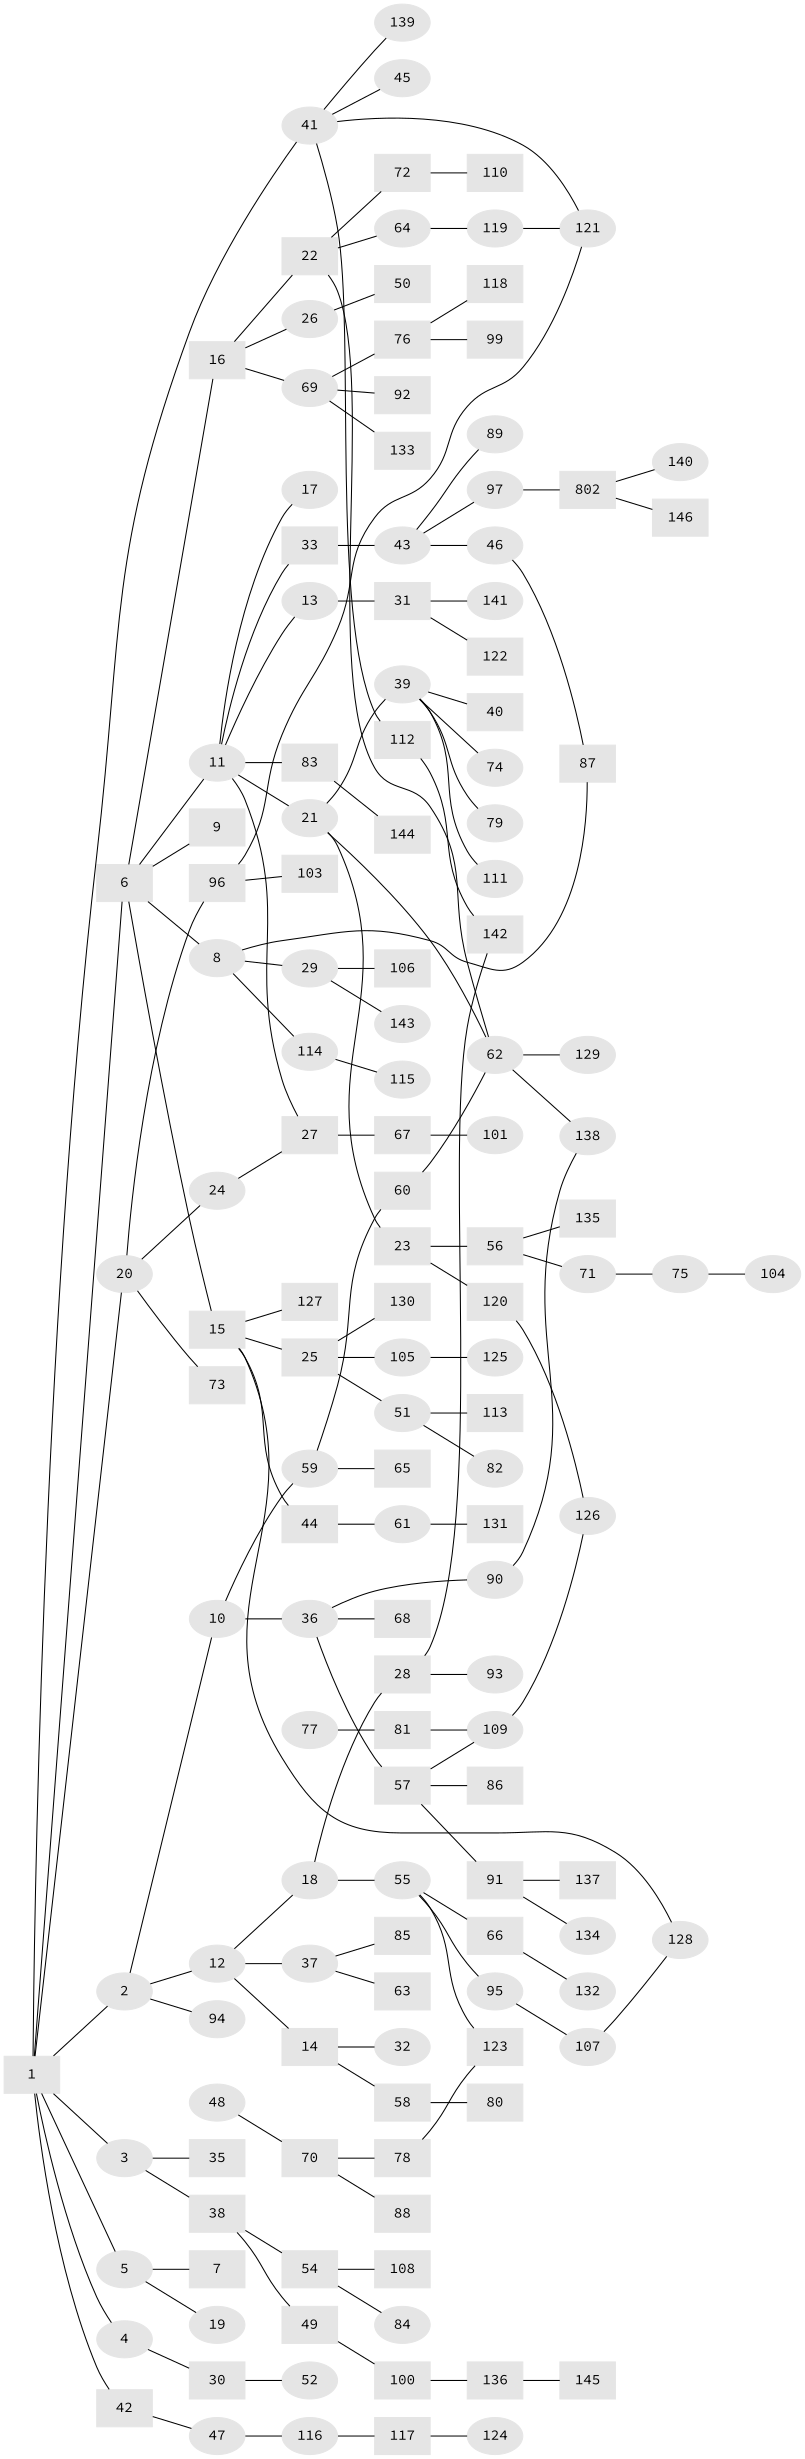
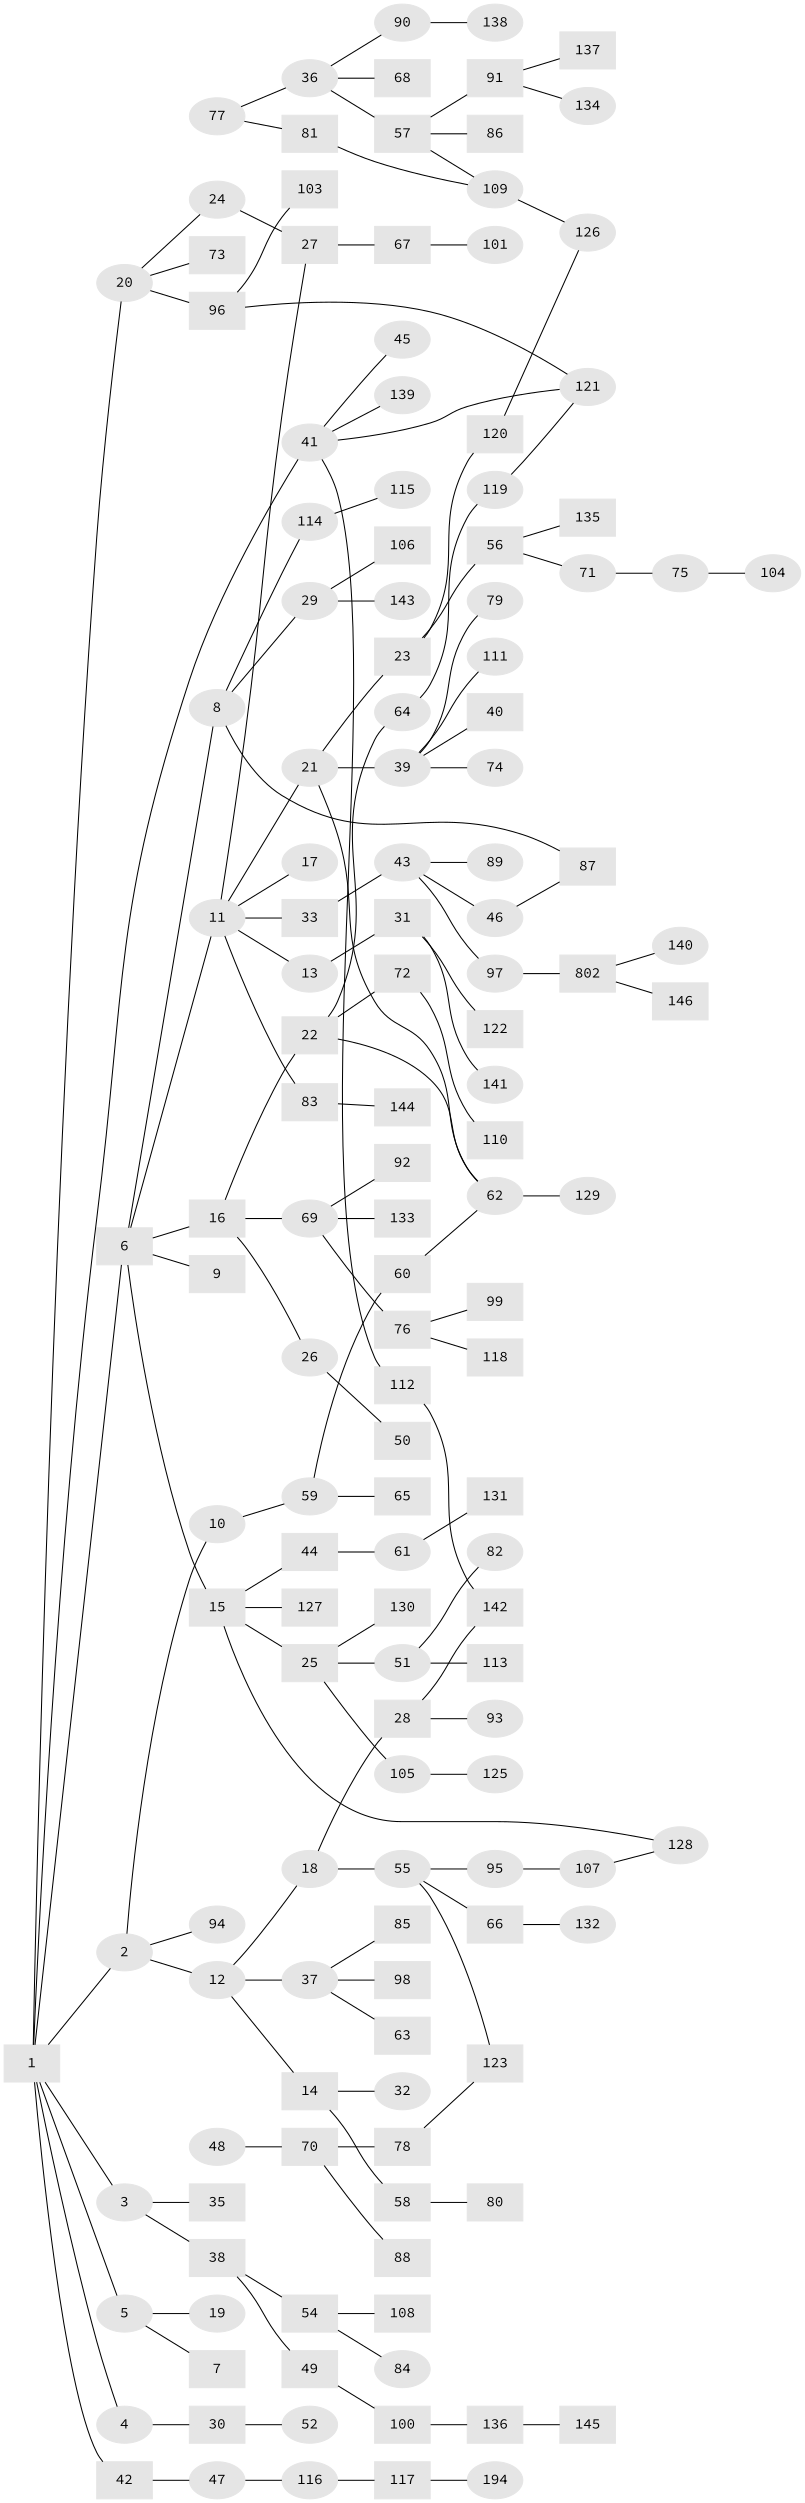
edge "62" -- "138": removed
edge "10" -- "36": now "77" -- "36"
node "98": added
node "124": label "124" -> "194"
